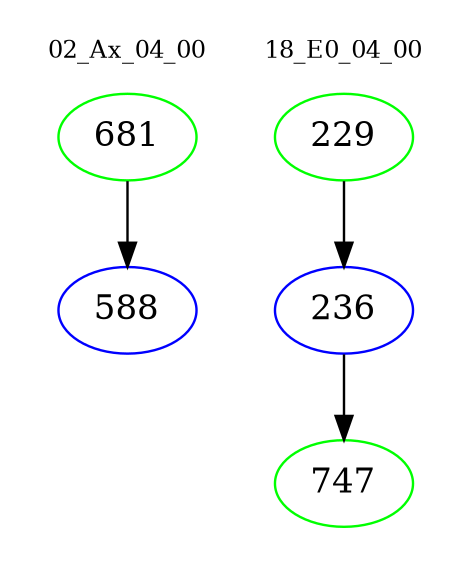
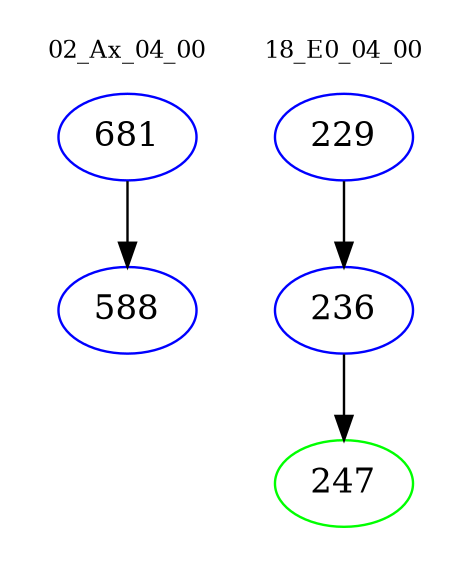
node "681": color green -> blue
node "229": color green -> blue
node "747": label "747" -> "247"
